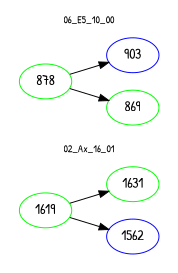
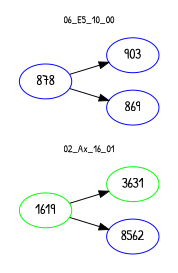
node "878": color green -> blue
node "869": color green -> blue
node "1631": label "1631" -> "3631"
node "1562": label "1562" -> "8562"
